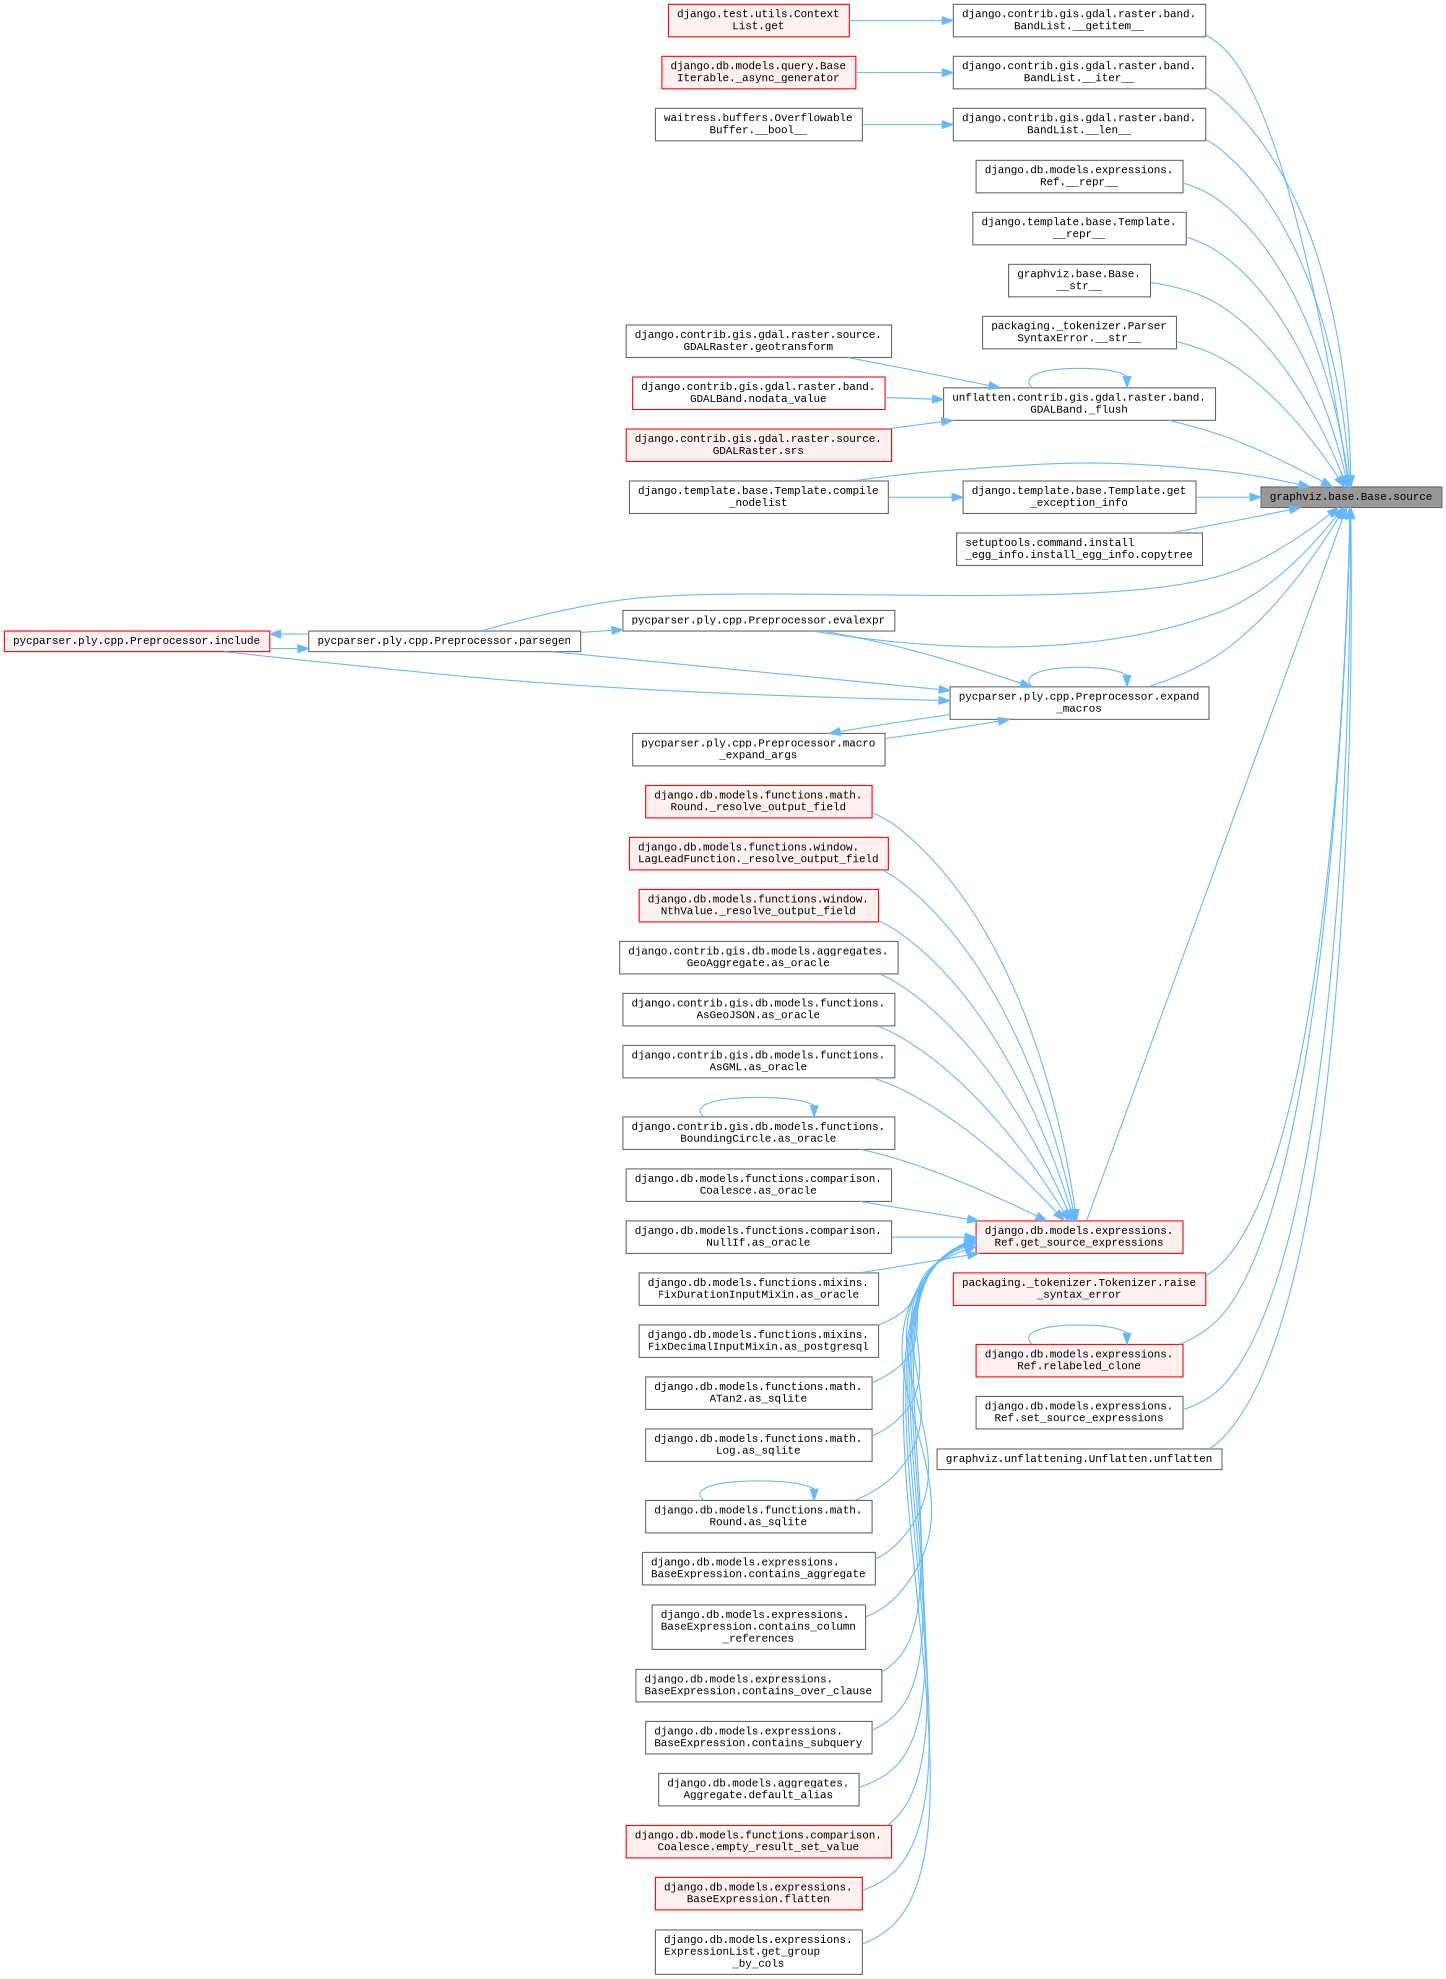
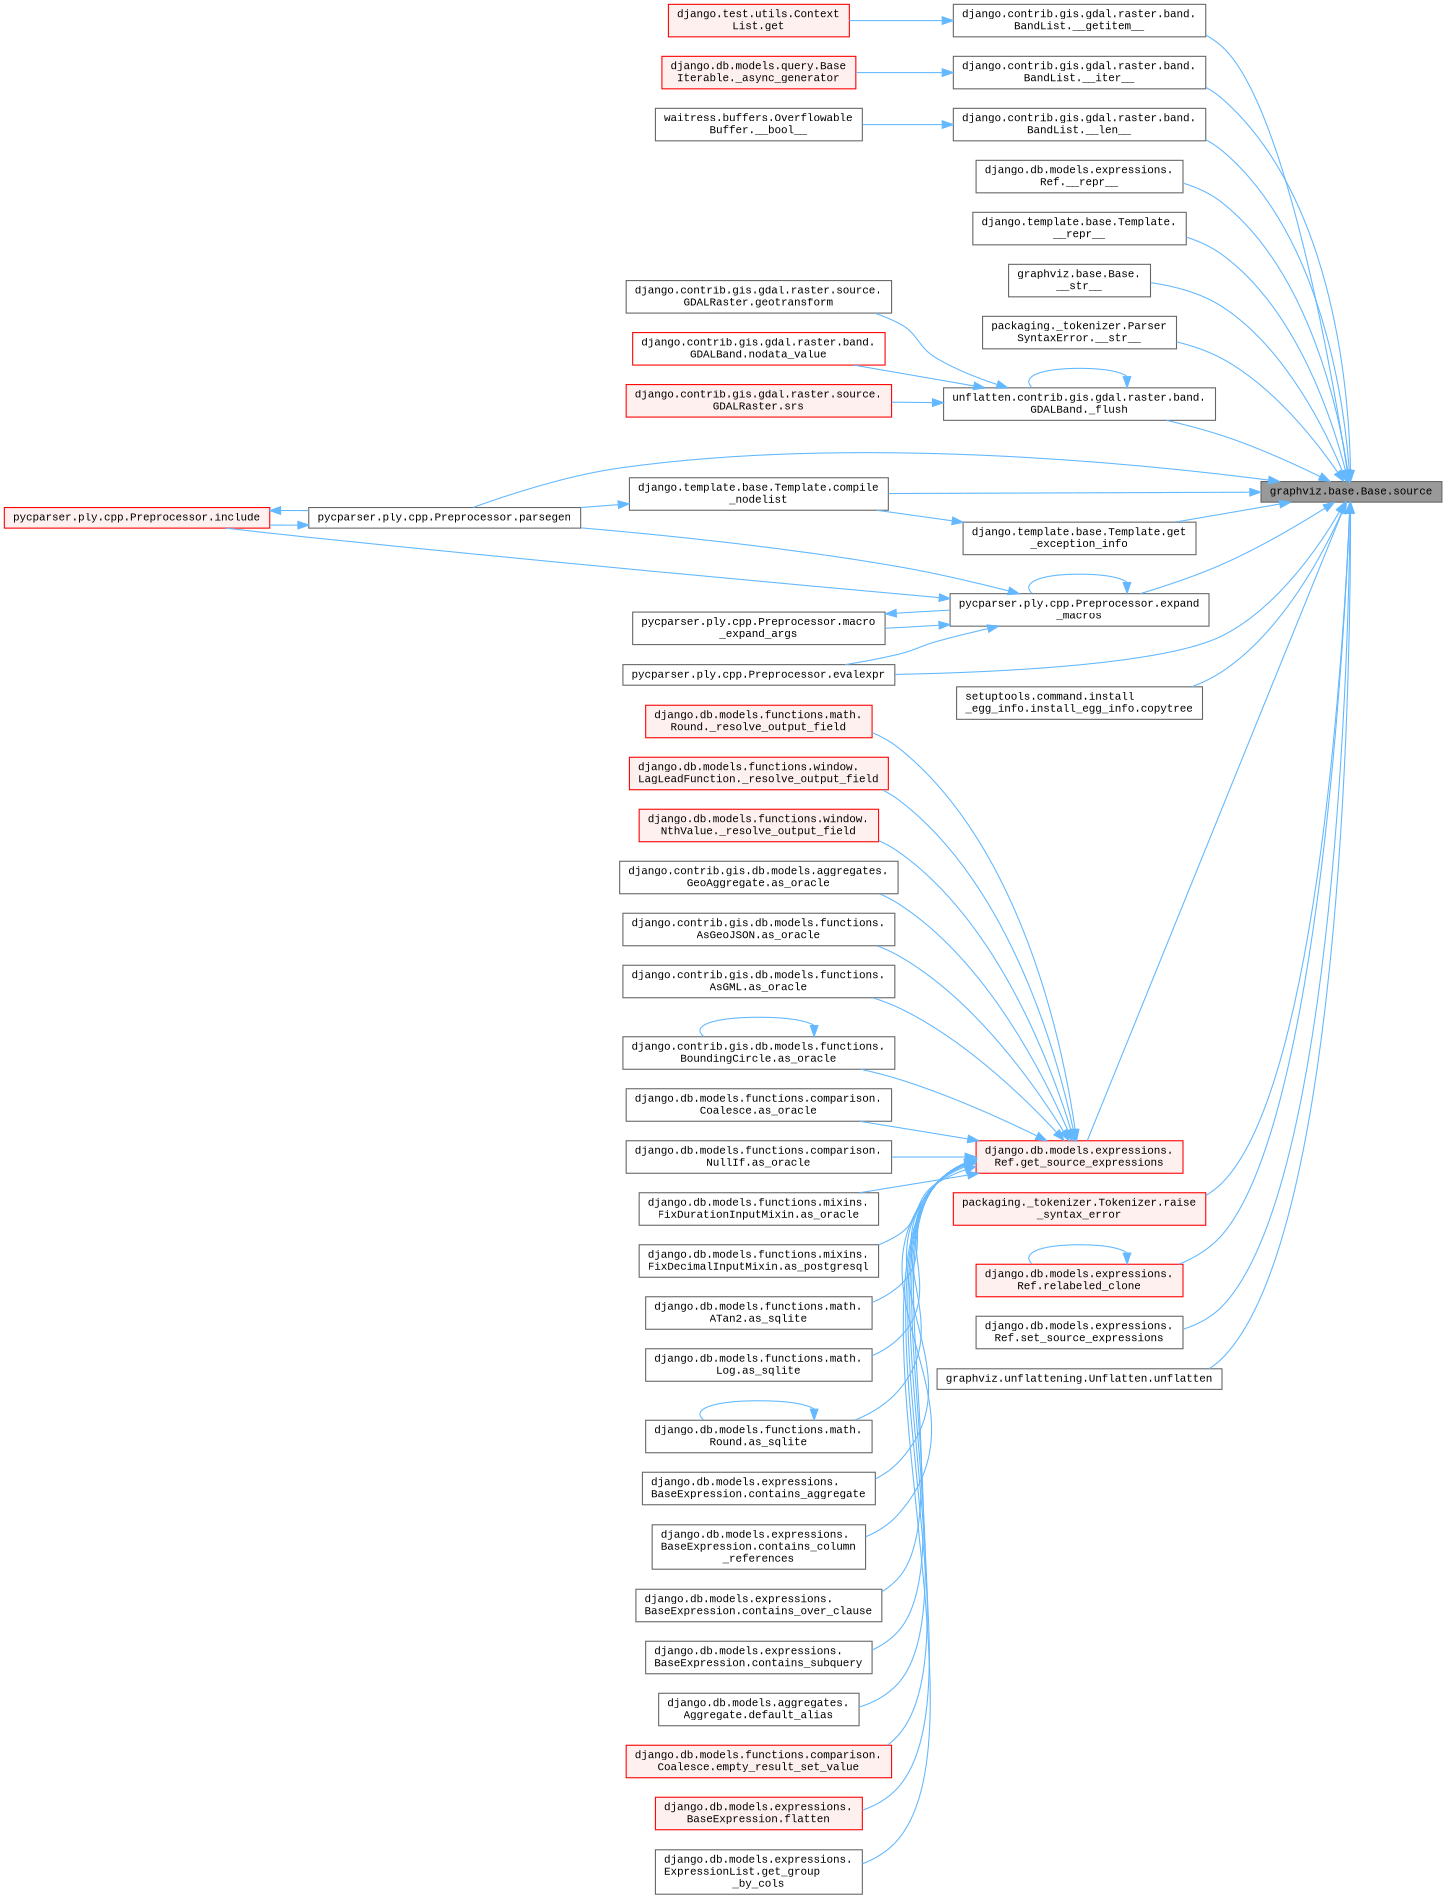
edge "pycparser.ply.cpp.Preprocessor.parsegen" -> "pycparser.ply.cpp.Preprocessor.evalexpr": now "pycparser.ply.cpp.Preprocessor.parsegen" -> "django.template.base.Template.compile _nodelist"
